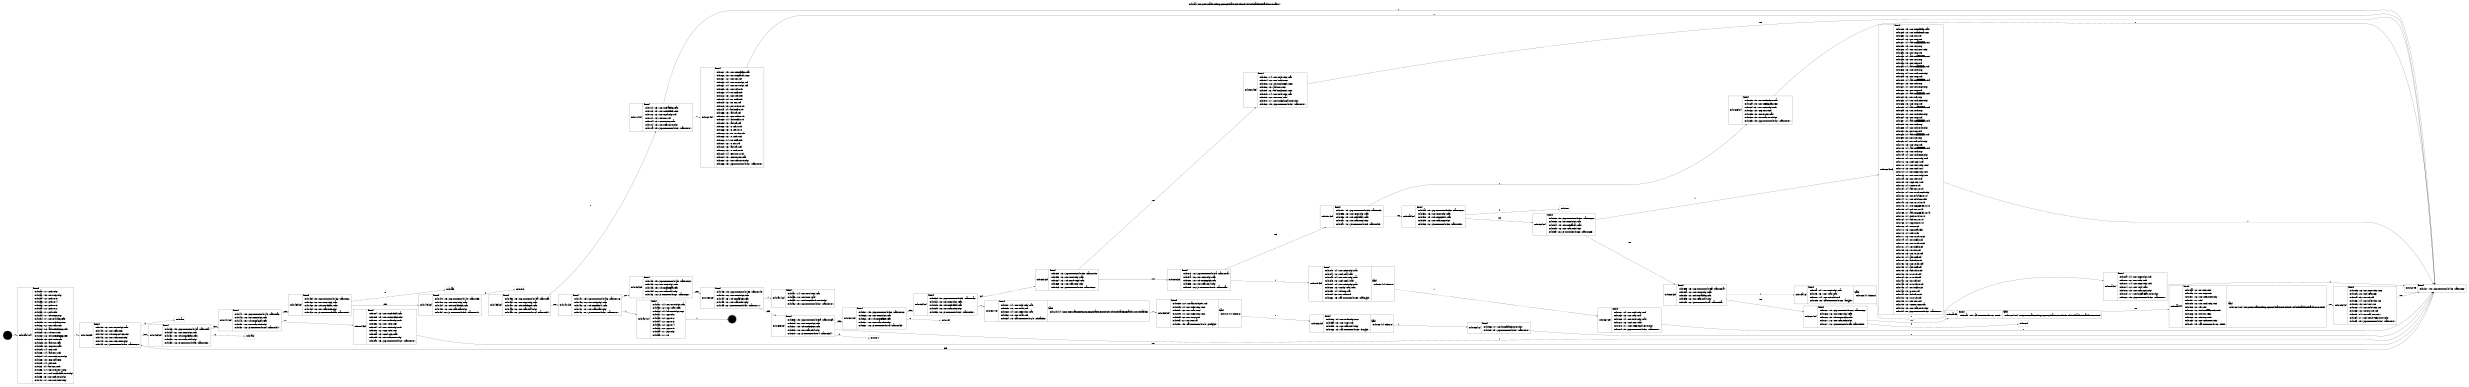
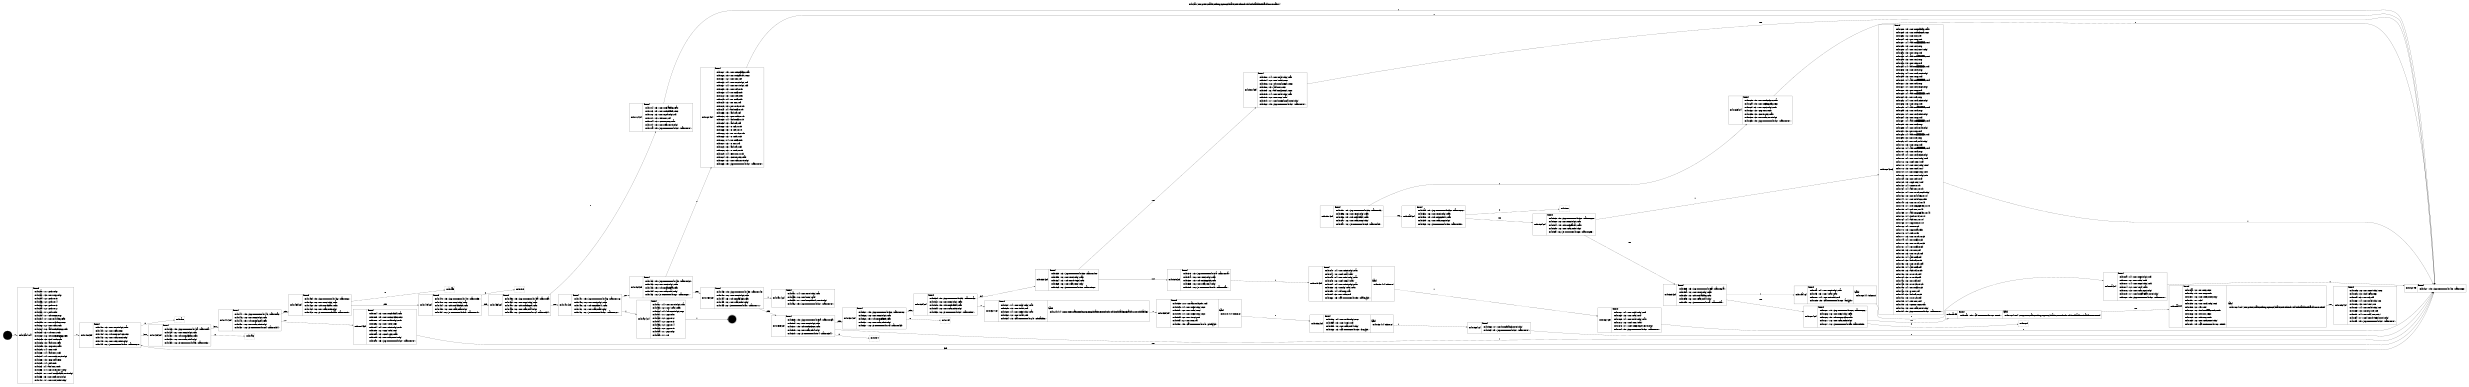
edge "0x4017c4 [27]" -> "0x401627 [97]": now "0x4014cd [28]" -> "0x401627 [97]"
edge "0x401575 [28]" -> "0x401591 [28]": removed, label "103"
edge "0x4018d6 [42]" -> "0x401b27 [5]": removed, label "100"
edge "0x401479 [28]" -> "0x401495 [28]": added, label "209"
